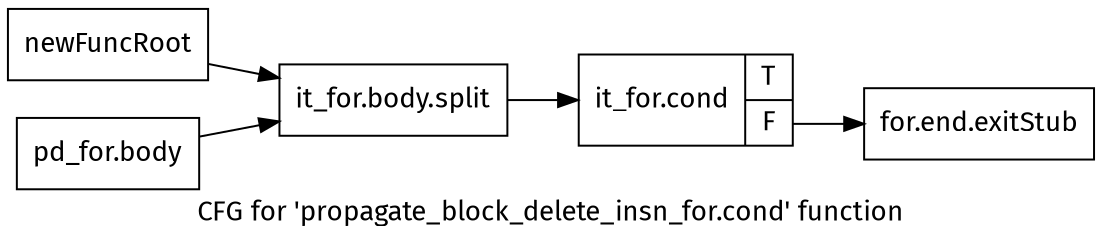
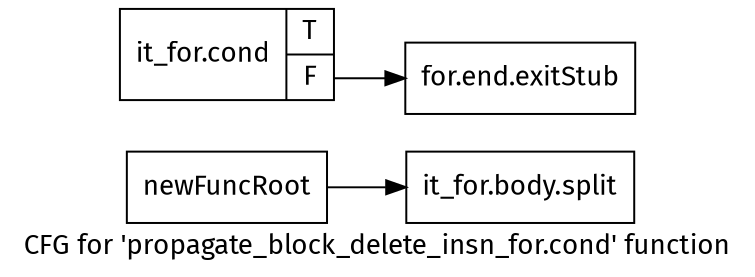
edge "it_for.body.split" -> "it_for.cond": removed
node "pd_for.body": removed
